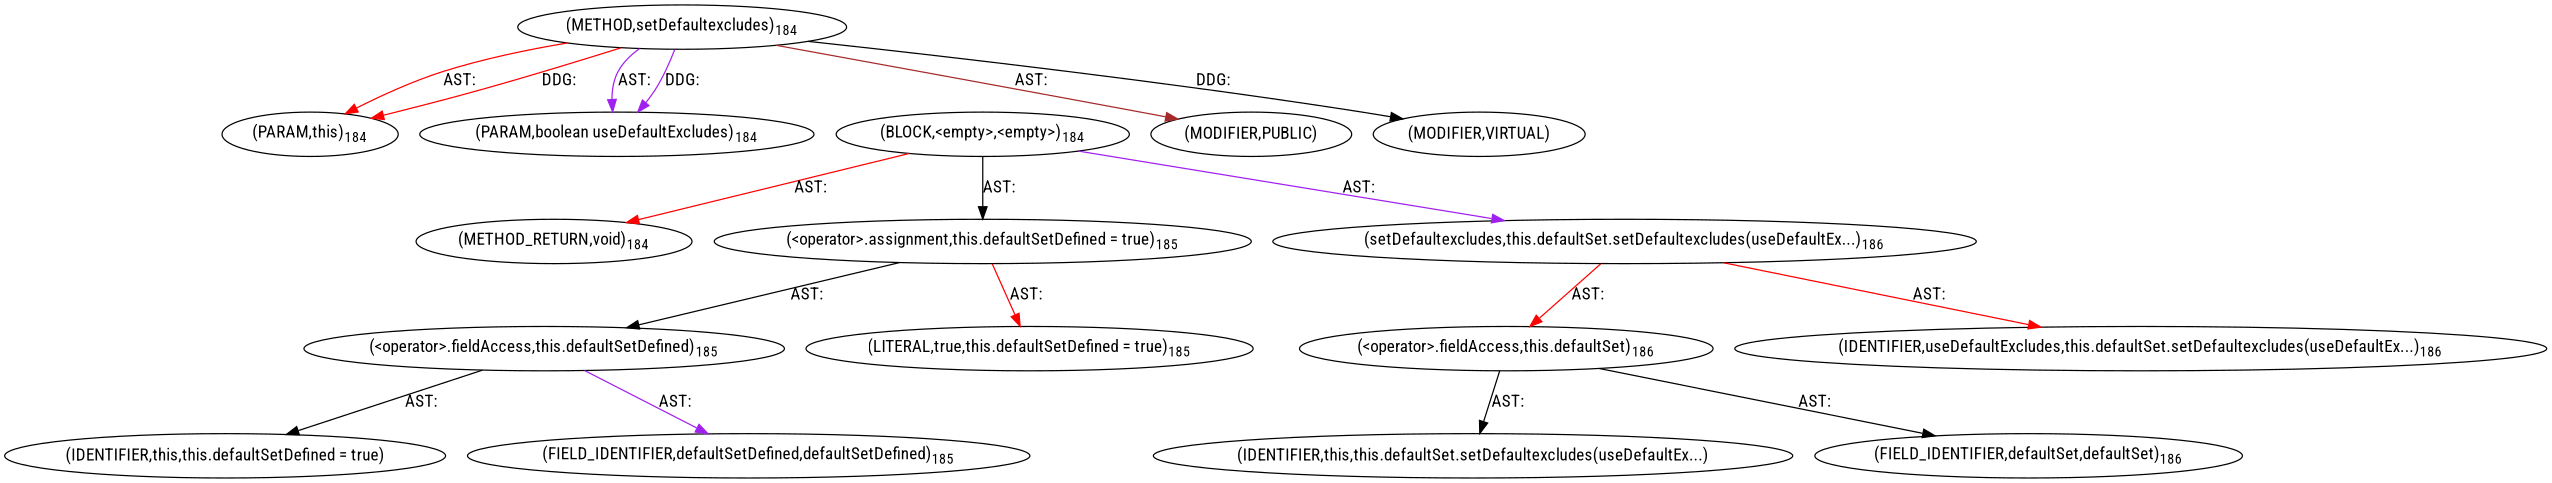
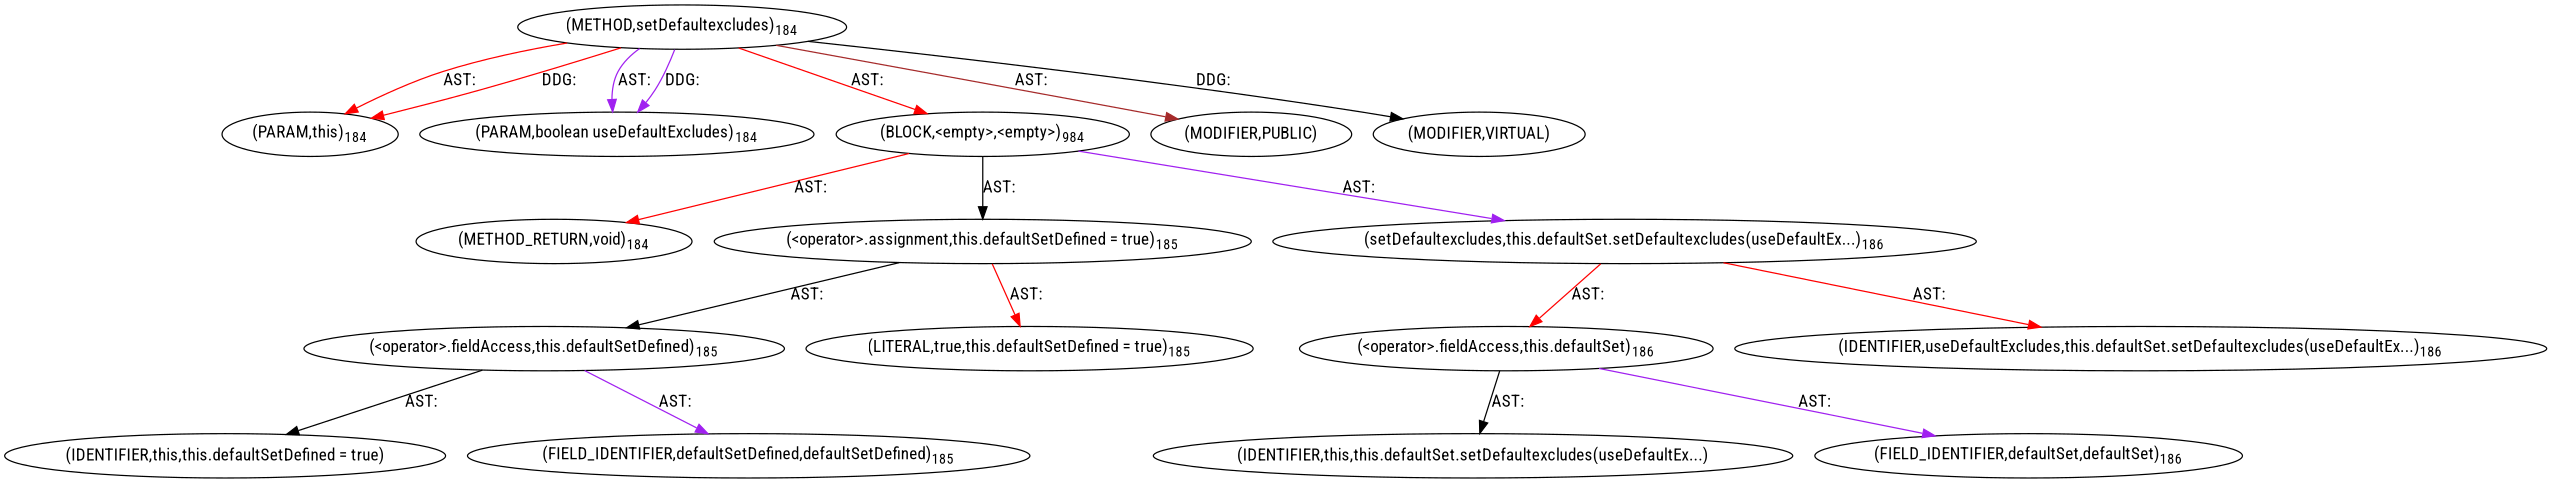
edge "(METHOD,setDefaultexcludes)" -> "(BLOCK,<empty>,<empty>)": added, label "AST:"
node "(BLOCK,<empty>,<empty>)": text "184" -> "984"
edge "(<operator>.fieldAccess,this.defaultSet)" -> "(FIELD_IDENTIFIER,defaultSet,defaultSet)": color black -> purple
